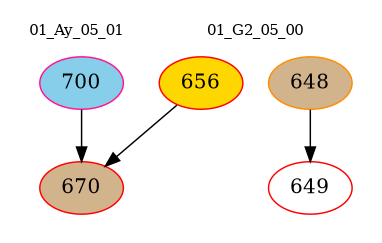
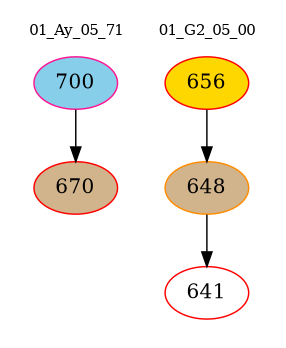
cluster "01_Ay_05_01": label "01_Ay_05_01" -> "01_Ay_05_71"
edge "656" -> "670": now "656" -> "648"
node "649": label "649" -> "641"
